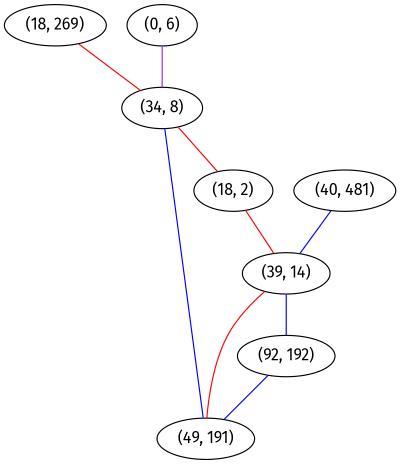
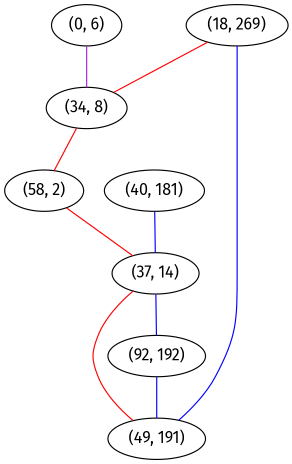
node "(18, 2)": label "(18, 2)" -> "(58, 2)"
node "(40, 481)": label "(40, 481)" -> "(40, 181)"
edge "(34, 8)" -- "(49, 191)": now "(18, 269)" -- "(49, 191)"
node "(39, 14)": label "(39, 14)" -> "(37, 14)"
